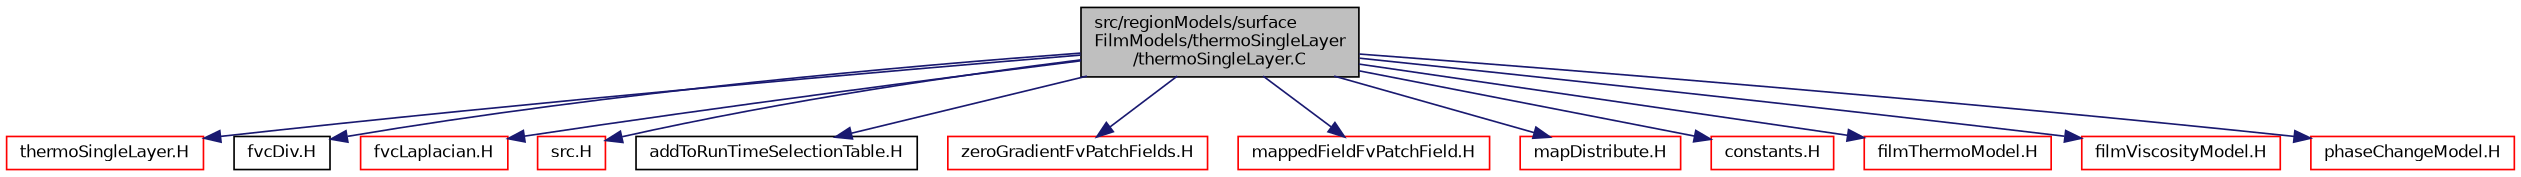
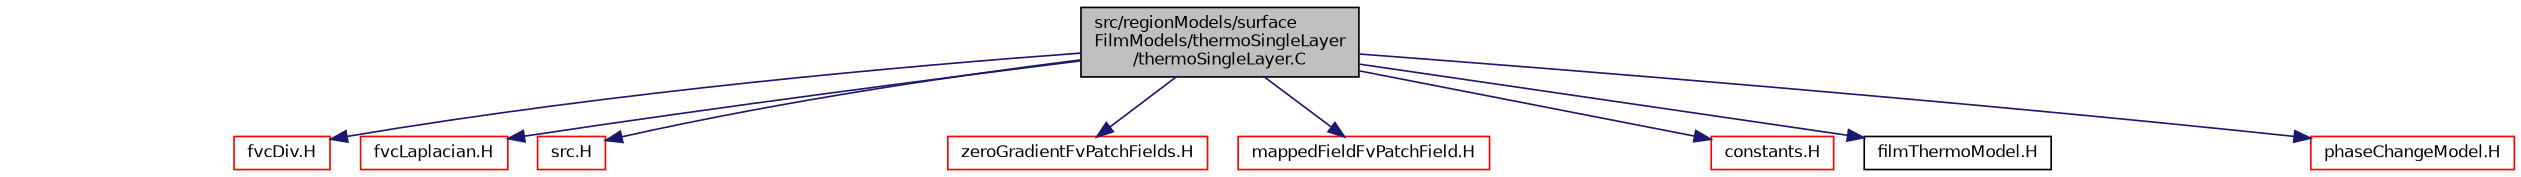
node "thermoSingleLayer.H": removed
node "fvcDiv.H": color black -> red
node "addToRunTimeSelectionTable.H": removed
node "mapDistribute.H": removed
node "filmThermoModel.H": color red -> black
node "filmViscosityModel.H": removed
